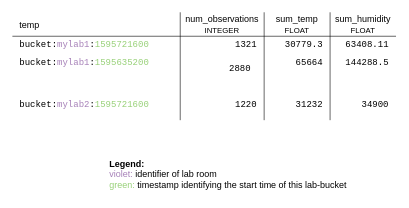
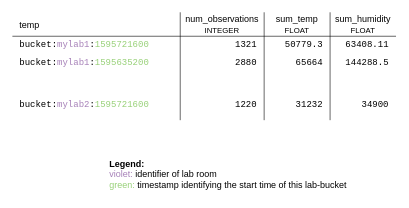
node "30779.3": label "30779.3" -> "50779.3"
node "2880": moved (216, 69) -> (222, 63)
